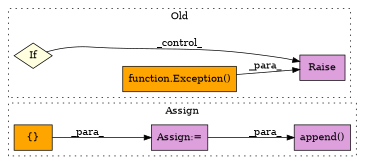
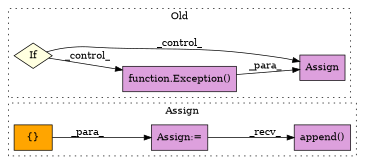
edge "If" -> "function.Exception()": added, label "_control_"
node "Raise": label "Raise" -> "Assign"
node "function.Exception()": fillcolor orange -> plum
edge "Assign:=" -> "append()": label "_para_" -> "_recv_"
